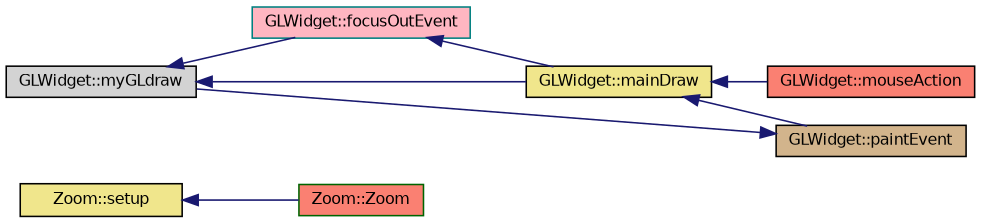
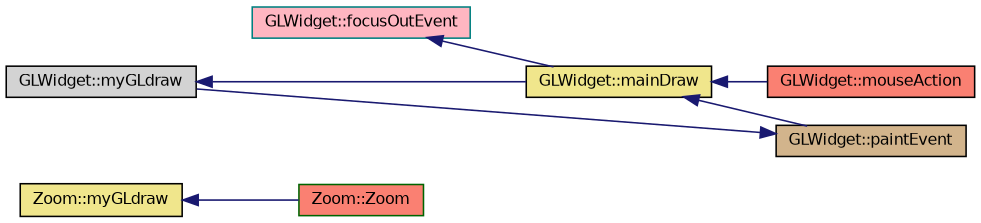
edge "GLWidget::focusOutEvent" -> "GLWidget::myGLdraw": removed
node "Zoom::setup": label "Zoom::setup" -> "Zoom::myGLdraw"
